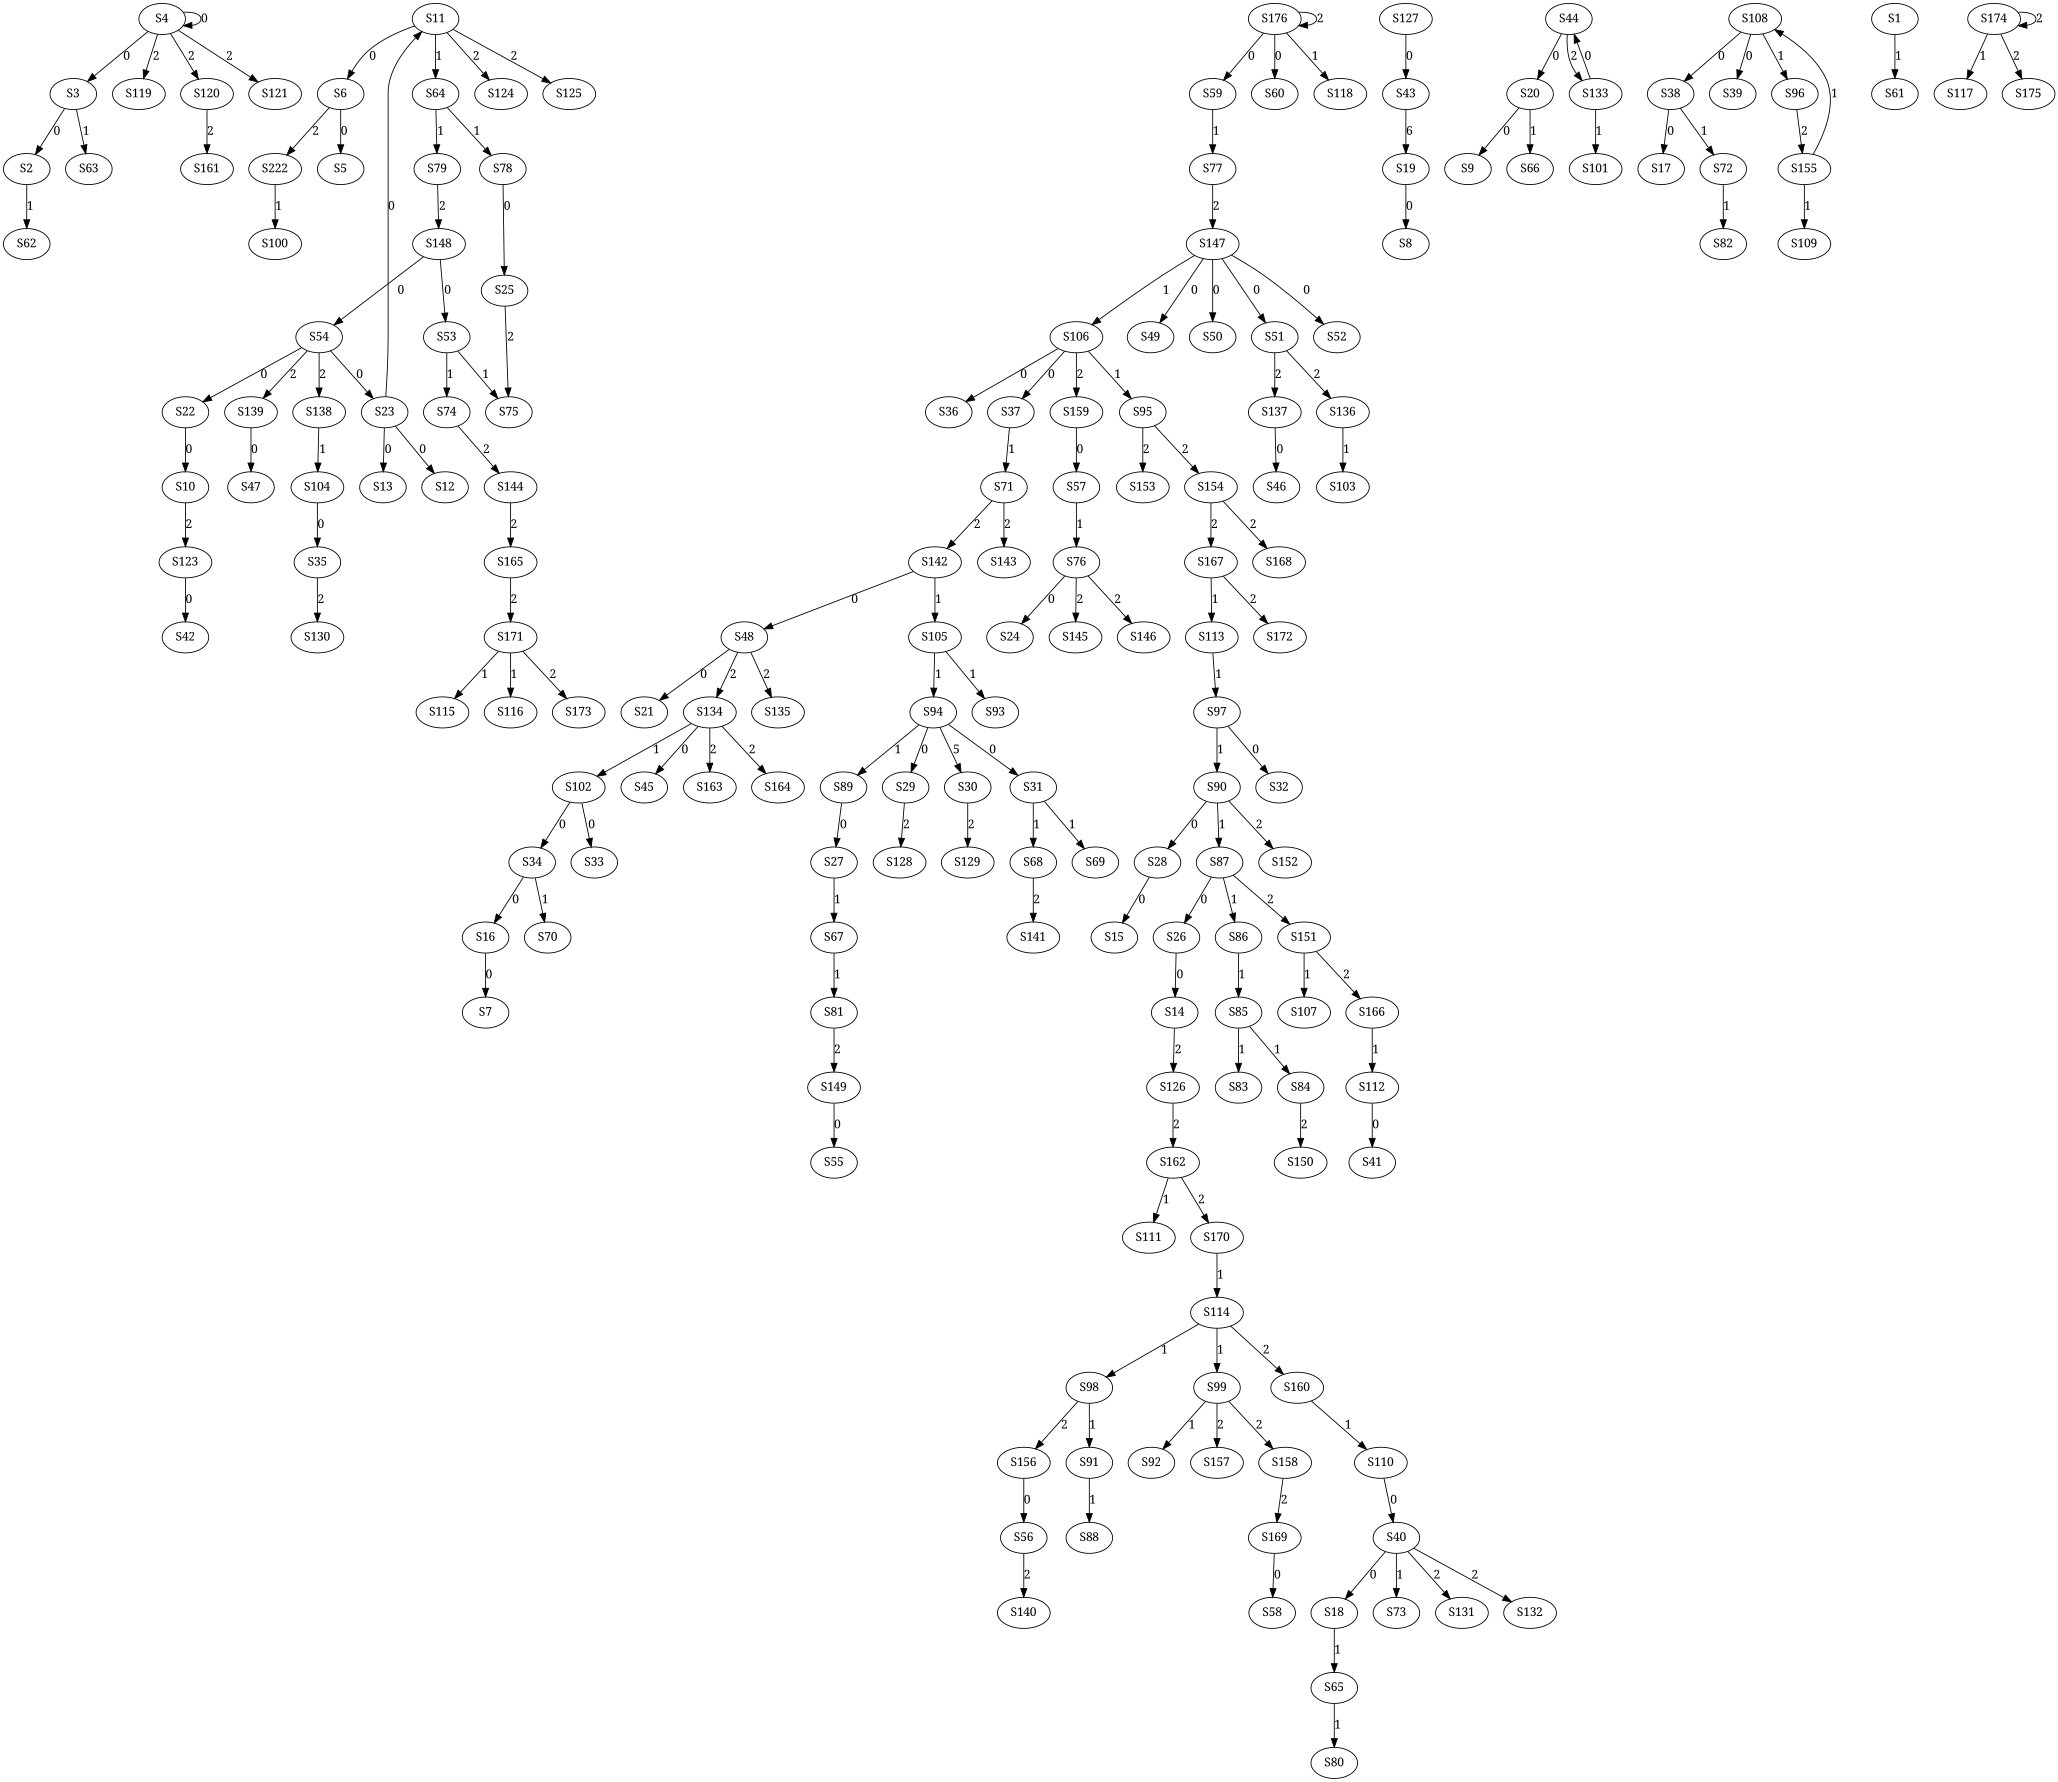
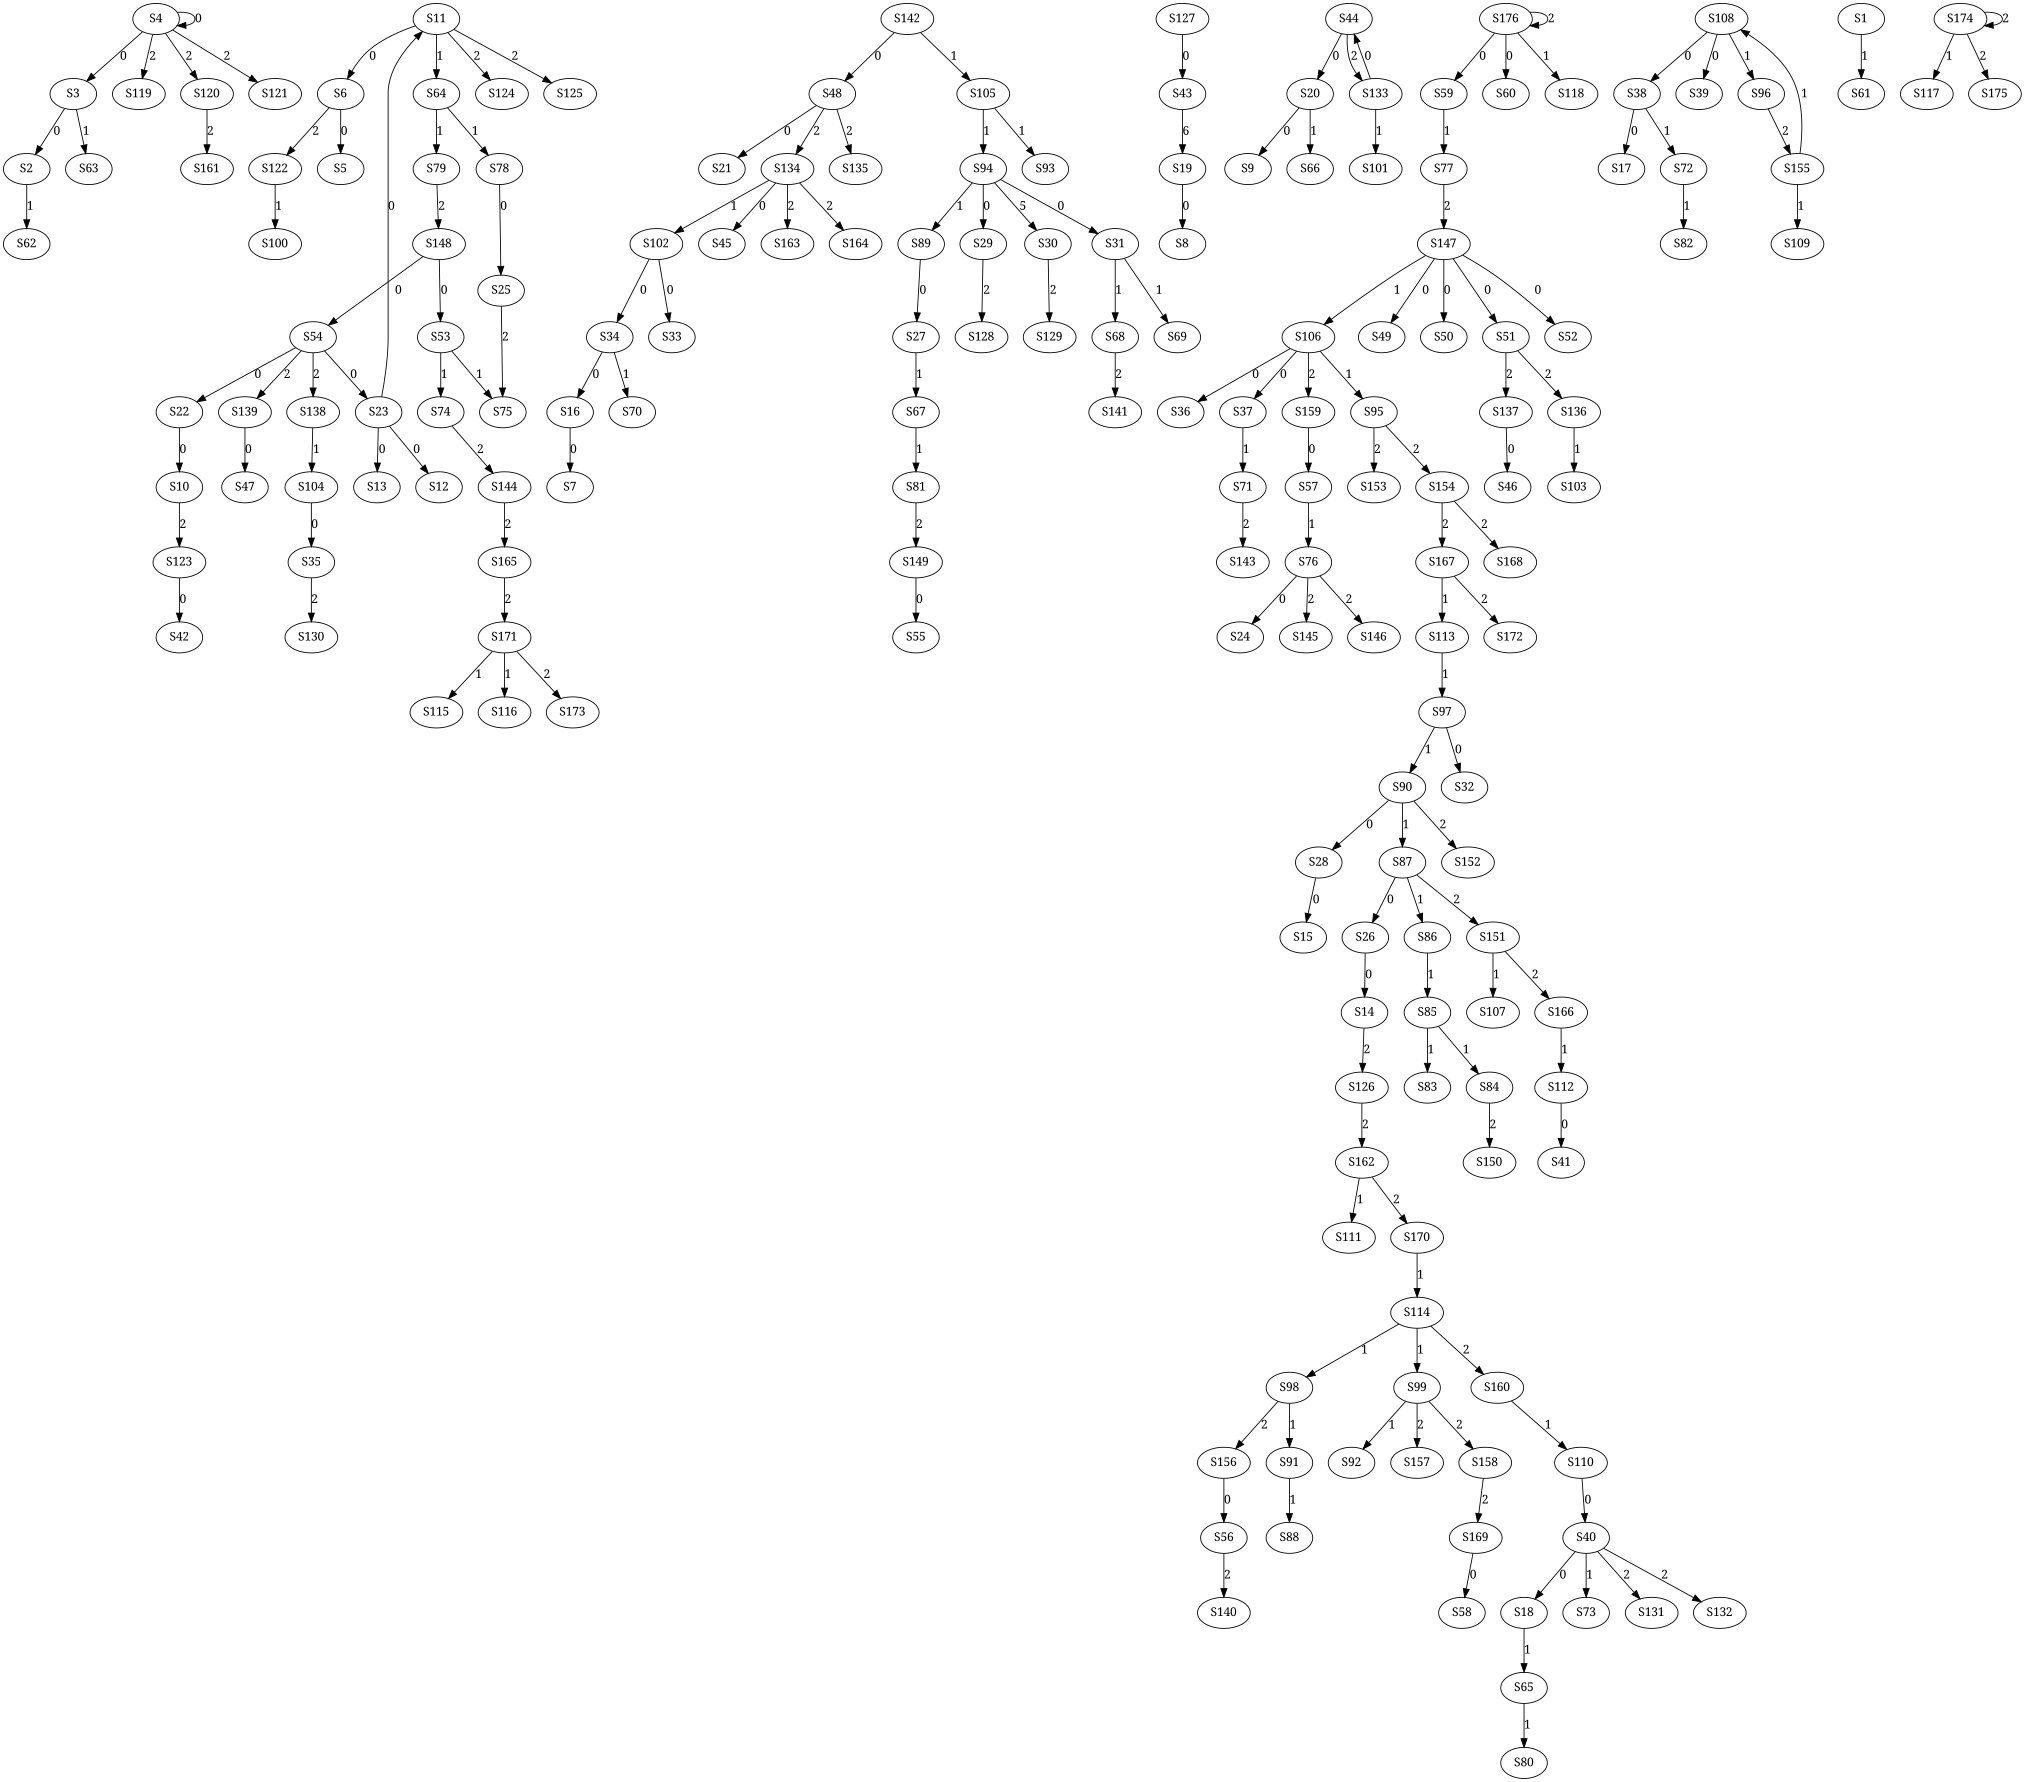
node "S222": label "S222" -> "S122"
edge "S71" -> "S142": removed, label "2"
